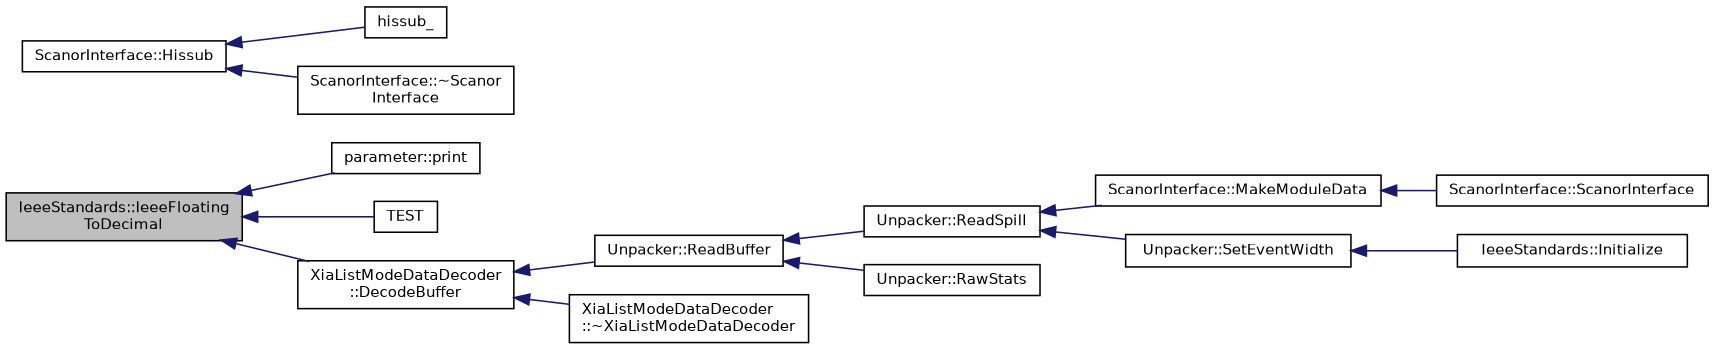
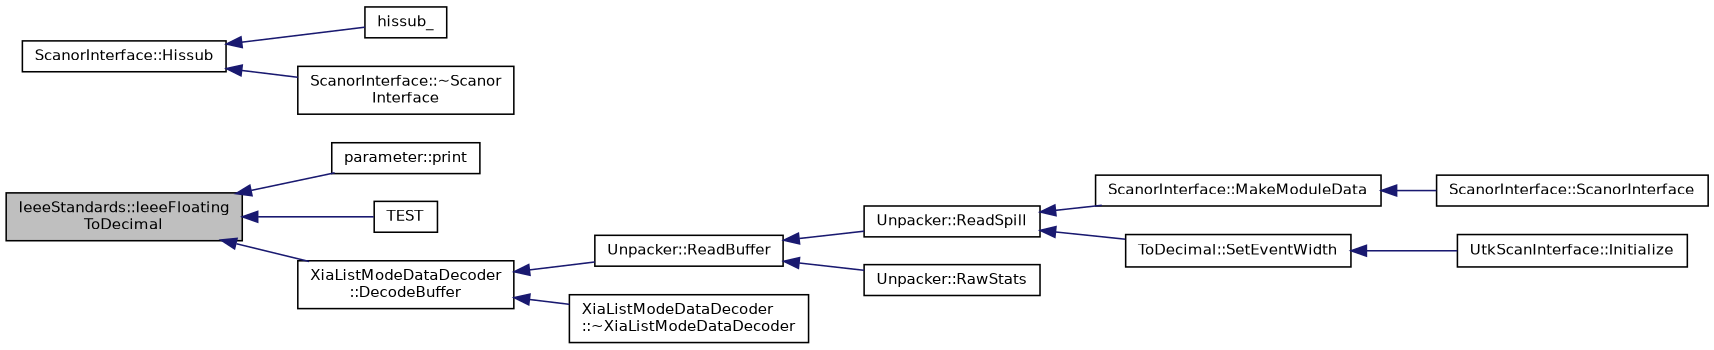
node "Unpacker::SetEventWidth": label "Unpacker::SetEventWidth" -> "ToDecimal::SetEventWidth"
node "IeeeStandards::Initialize": label "IeeeStandards::Initialize" -> "UtkScanInterface::Initialize"
